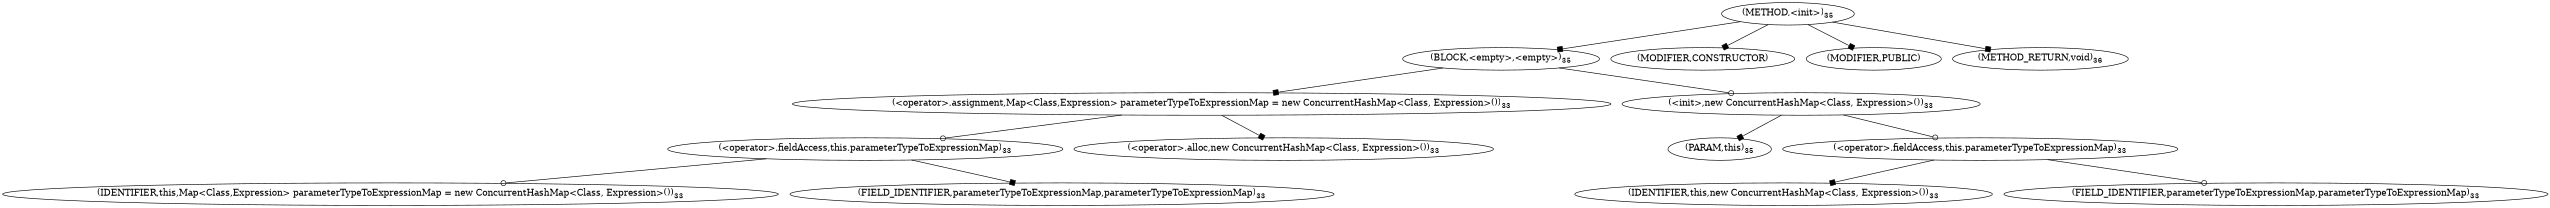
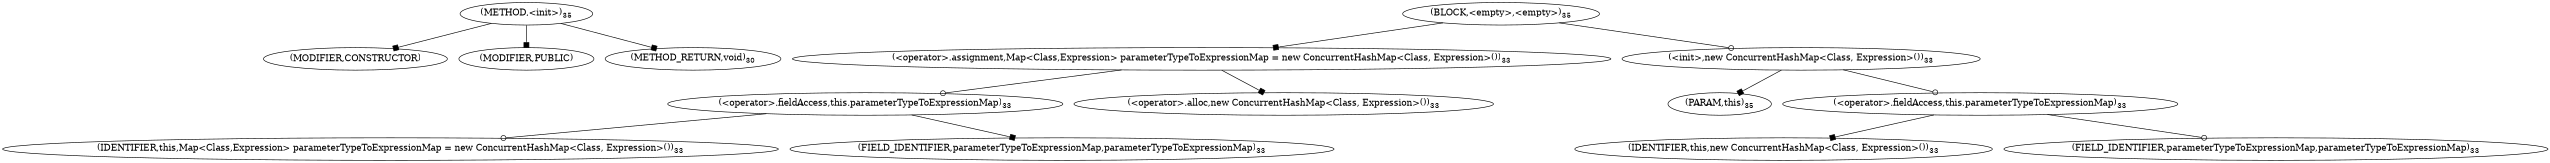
edge "(METHOD,<init>)" -> "(BLOCK,<empty>,<empty>)": removed
node "(METHOD_RETURN,void)": text "36" -> "30"
